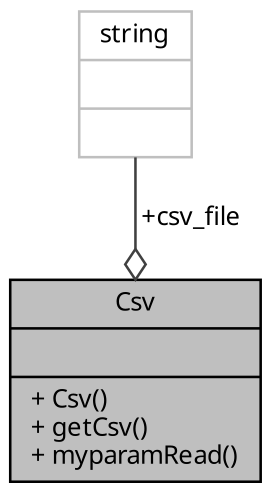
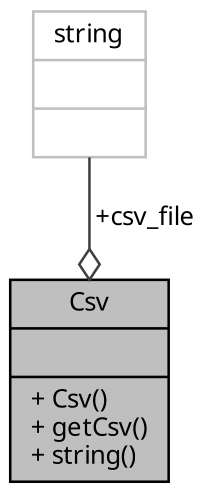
node "Csv": text "+ myparamRead()" -> "+ string()"
